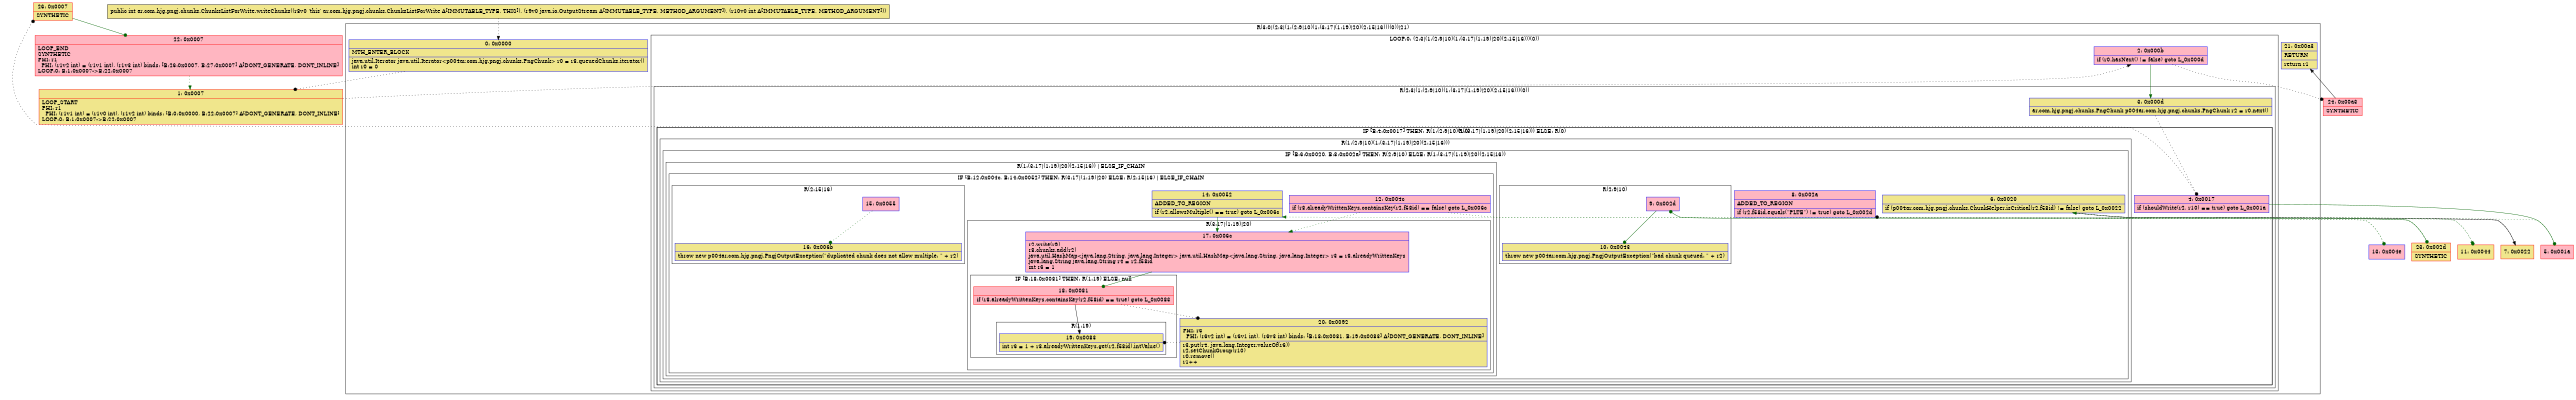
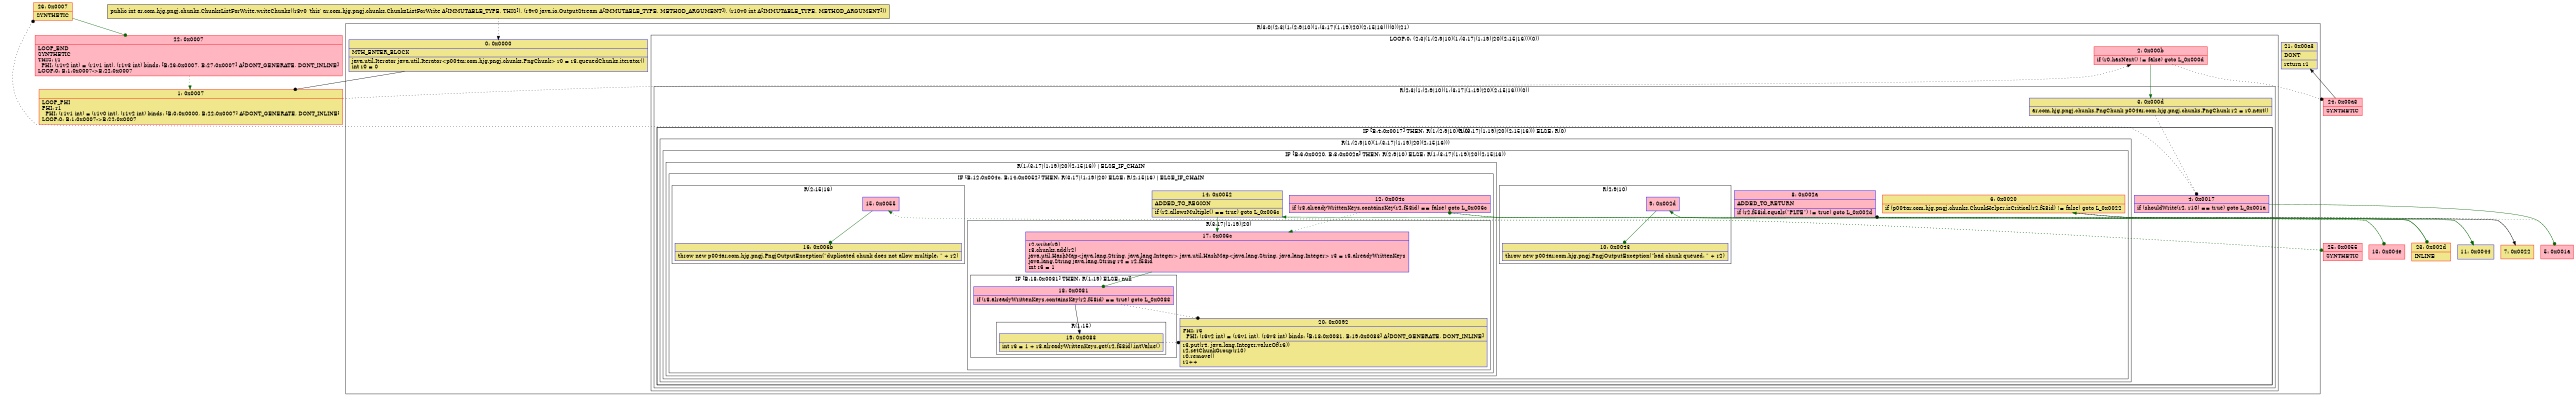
node "21: 0x00a3": text "RETURN" -> "DONT"
node "2: 0x000b": color blue -> red
node "22: 0x0007": text "PHI: r1" -> "THIS: r1"
edge "0: 0x0000" -> "1: 0x0007": style dotted -> solid
node "1: 0x0007": text "LOOP_START" -> "LOOP_PHI"
node "8: 0x002a": text "ADDED_TO_REGION" -> "ADDED_TO_RETURN"
node "6: 0x0020": color blue -> red
edge "6: 0x0020" -> "11: 0x0044": arrowhead dot -> normal
edge "13: 0x004e" -> "14: 0x0052": style dotted -> solid
edge "11: 0x0044" -> "12: 0x004c": added
edge "23: 0x002d" -> "9: 0x002d": arrowhead dot -> normal
edge "8: 0x002a" -> "23: 0x002d": style dotted -> solid
edge "15: 0x0055" -> "16: 0x006b": style dotted -> solid
node "25: 0x0055": added
node "13: 0x004e": color blue -> red
node "11: 0x0044": color red -> blue
node "23: 0x002d": text "SYNTHETIC" -> "INLINE"
node "18: 0x0081": color red -> blue
cluster "R(1:19)": label "R(1:19)" -> "R(1:15)"
edge "20: 0x0092" -> "19: 0x0083": reversed
